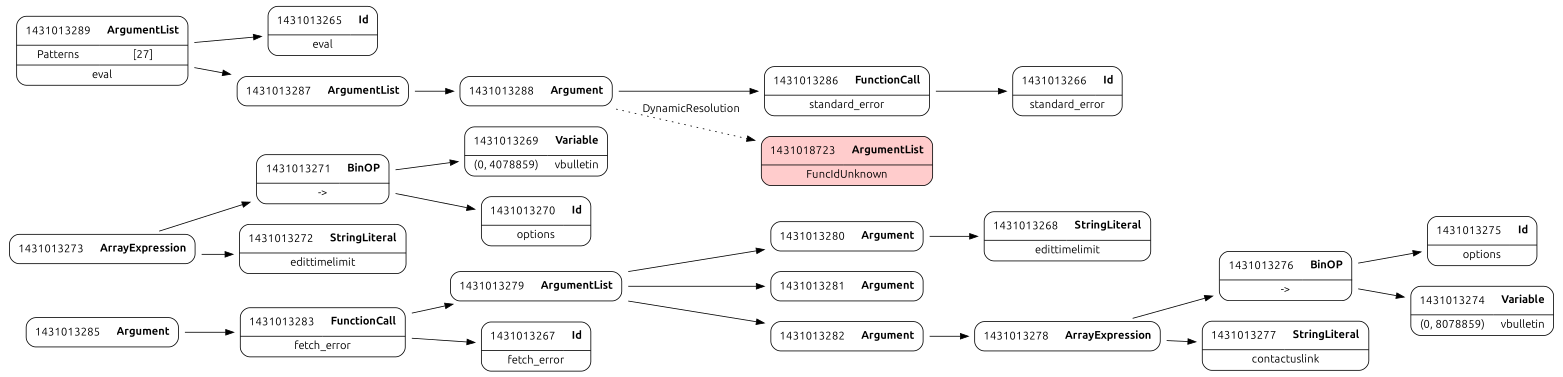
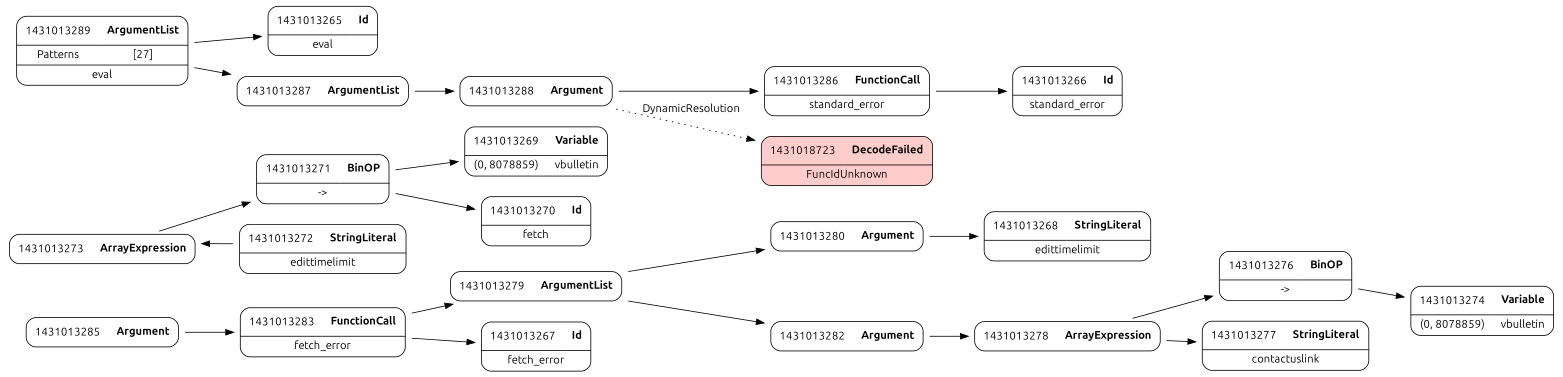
node "1431018723": text "ArgumentList" -> "DecodeFailed"
node "1431013269": text "(0, 4078859)" -> "(0, 8078859)"
node "1431013270": text "options" -> "fetch"
node "1431013275": removed
edge "1431013273" -> "1431013272": reversed
node "1431013281": removed
